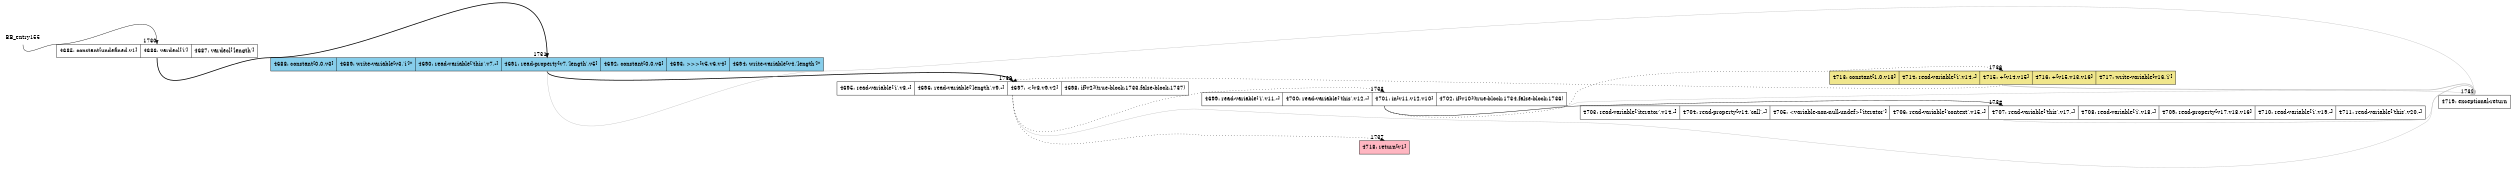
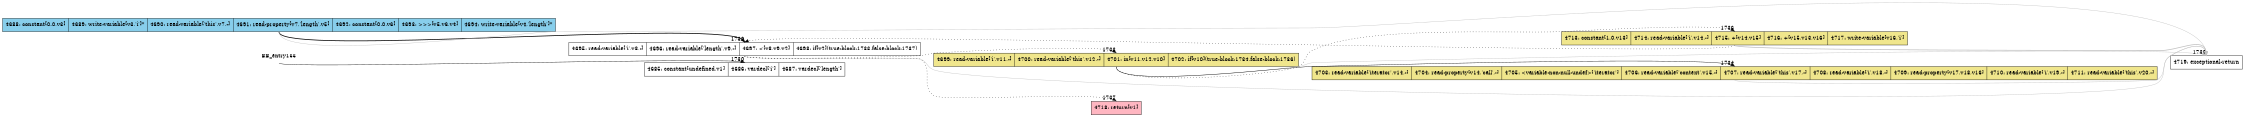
edge "4685: constant[undefined,v1]" -> "4688: constant[0.0,v3]": removed
node "4699: read-variable['i',v11,-]": fillcolor white -> khaki
node "4703: read-variable['iterator',v14,-]": fillcolor white -> khaki
